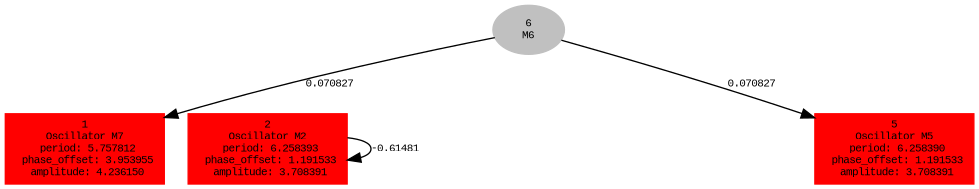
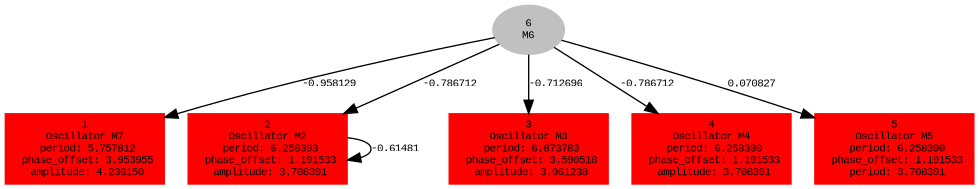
edge "6" -> "2": added, label "-0.786712"
edge "6" -> "1": label "0.070827 " -> "-0.958129 "
node "3": added
node "4": added
node "5": text "amplitude: 3.708391" -> "period: 3.708391"
